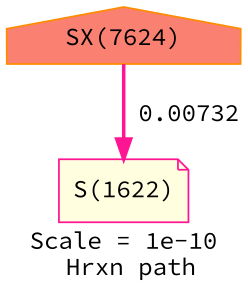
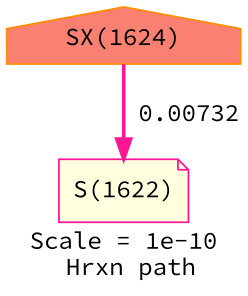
node "SX(7624)": label "SX(7624)" -> "SX(1624)"
